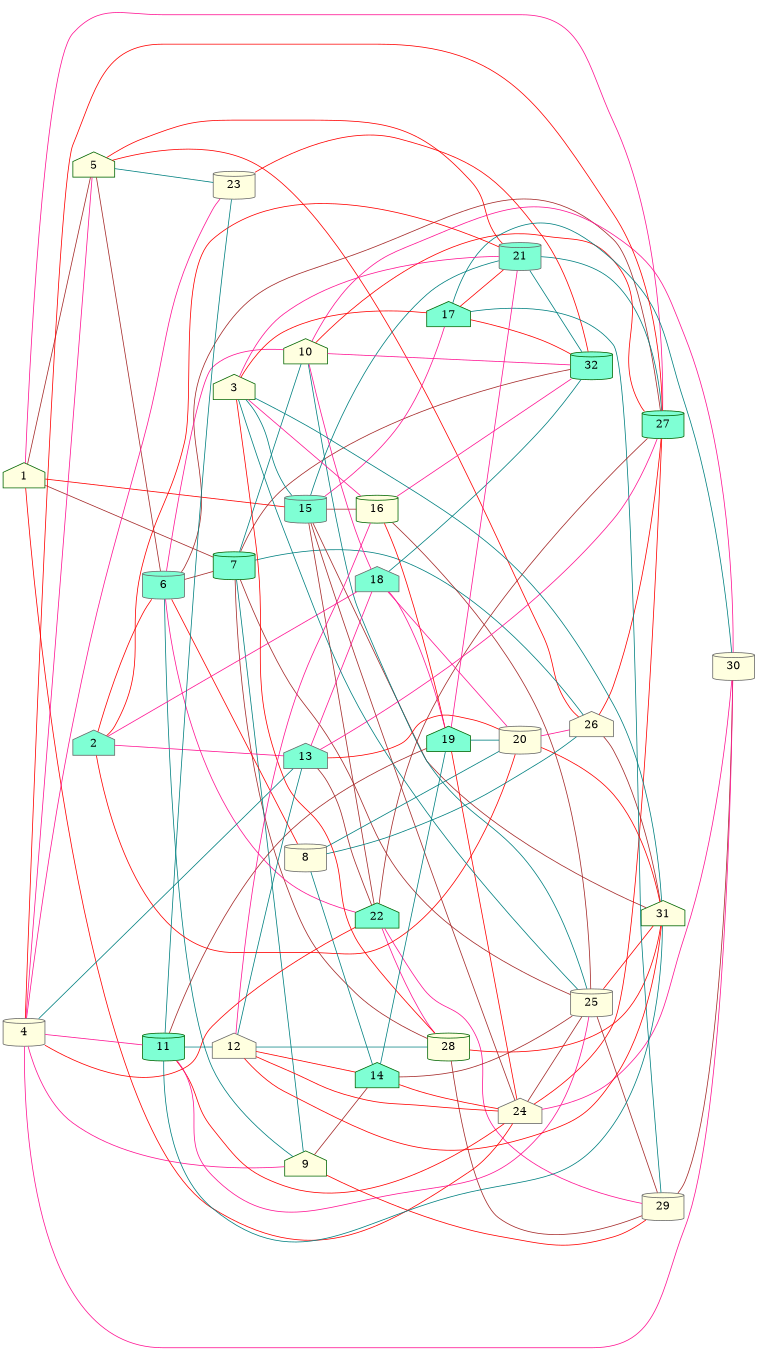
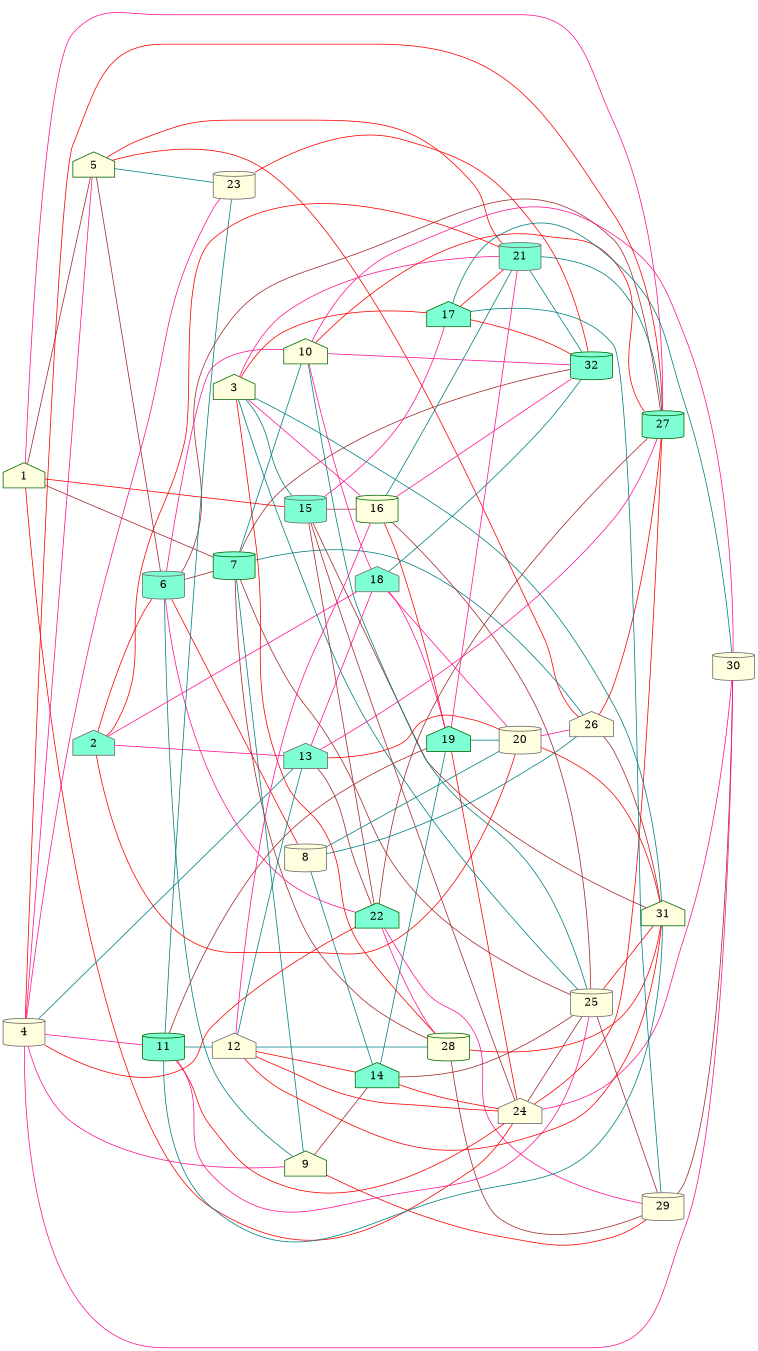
edge "21" -- "15": now "21" -- "16"
